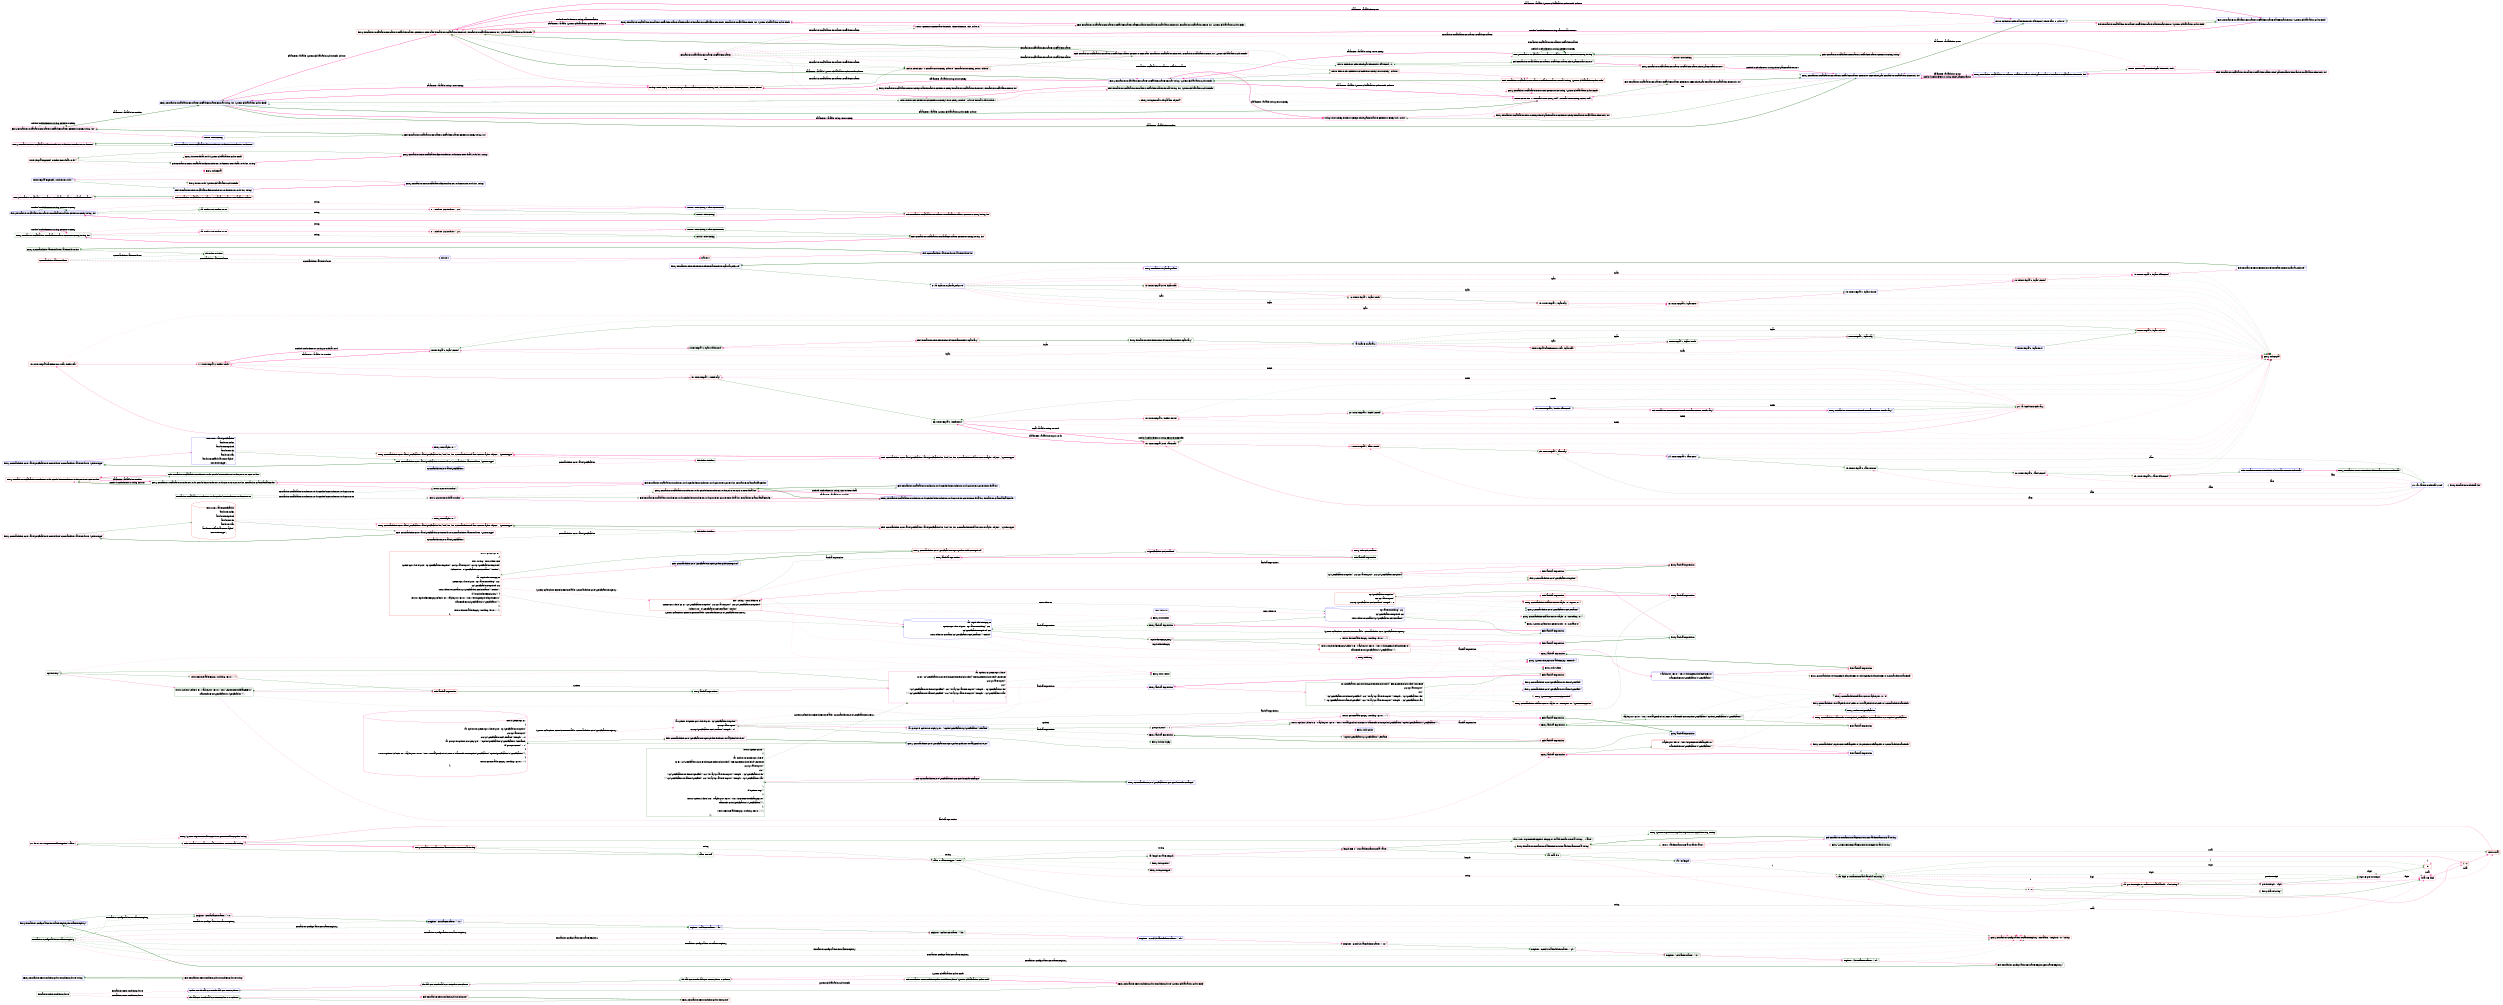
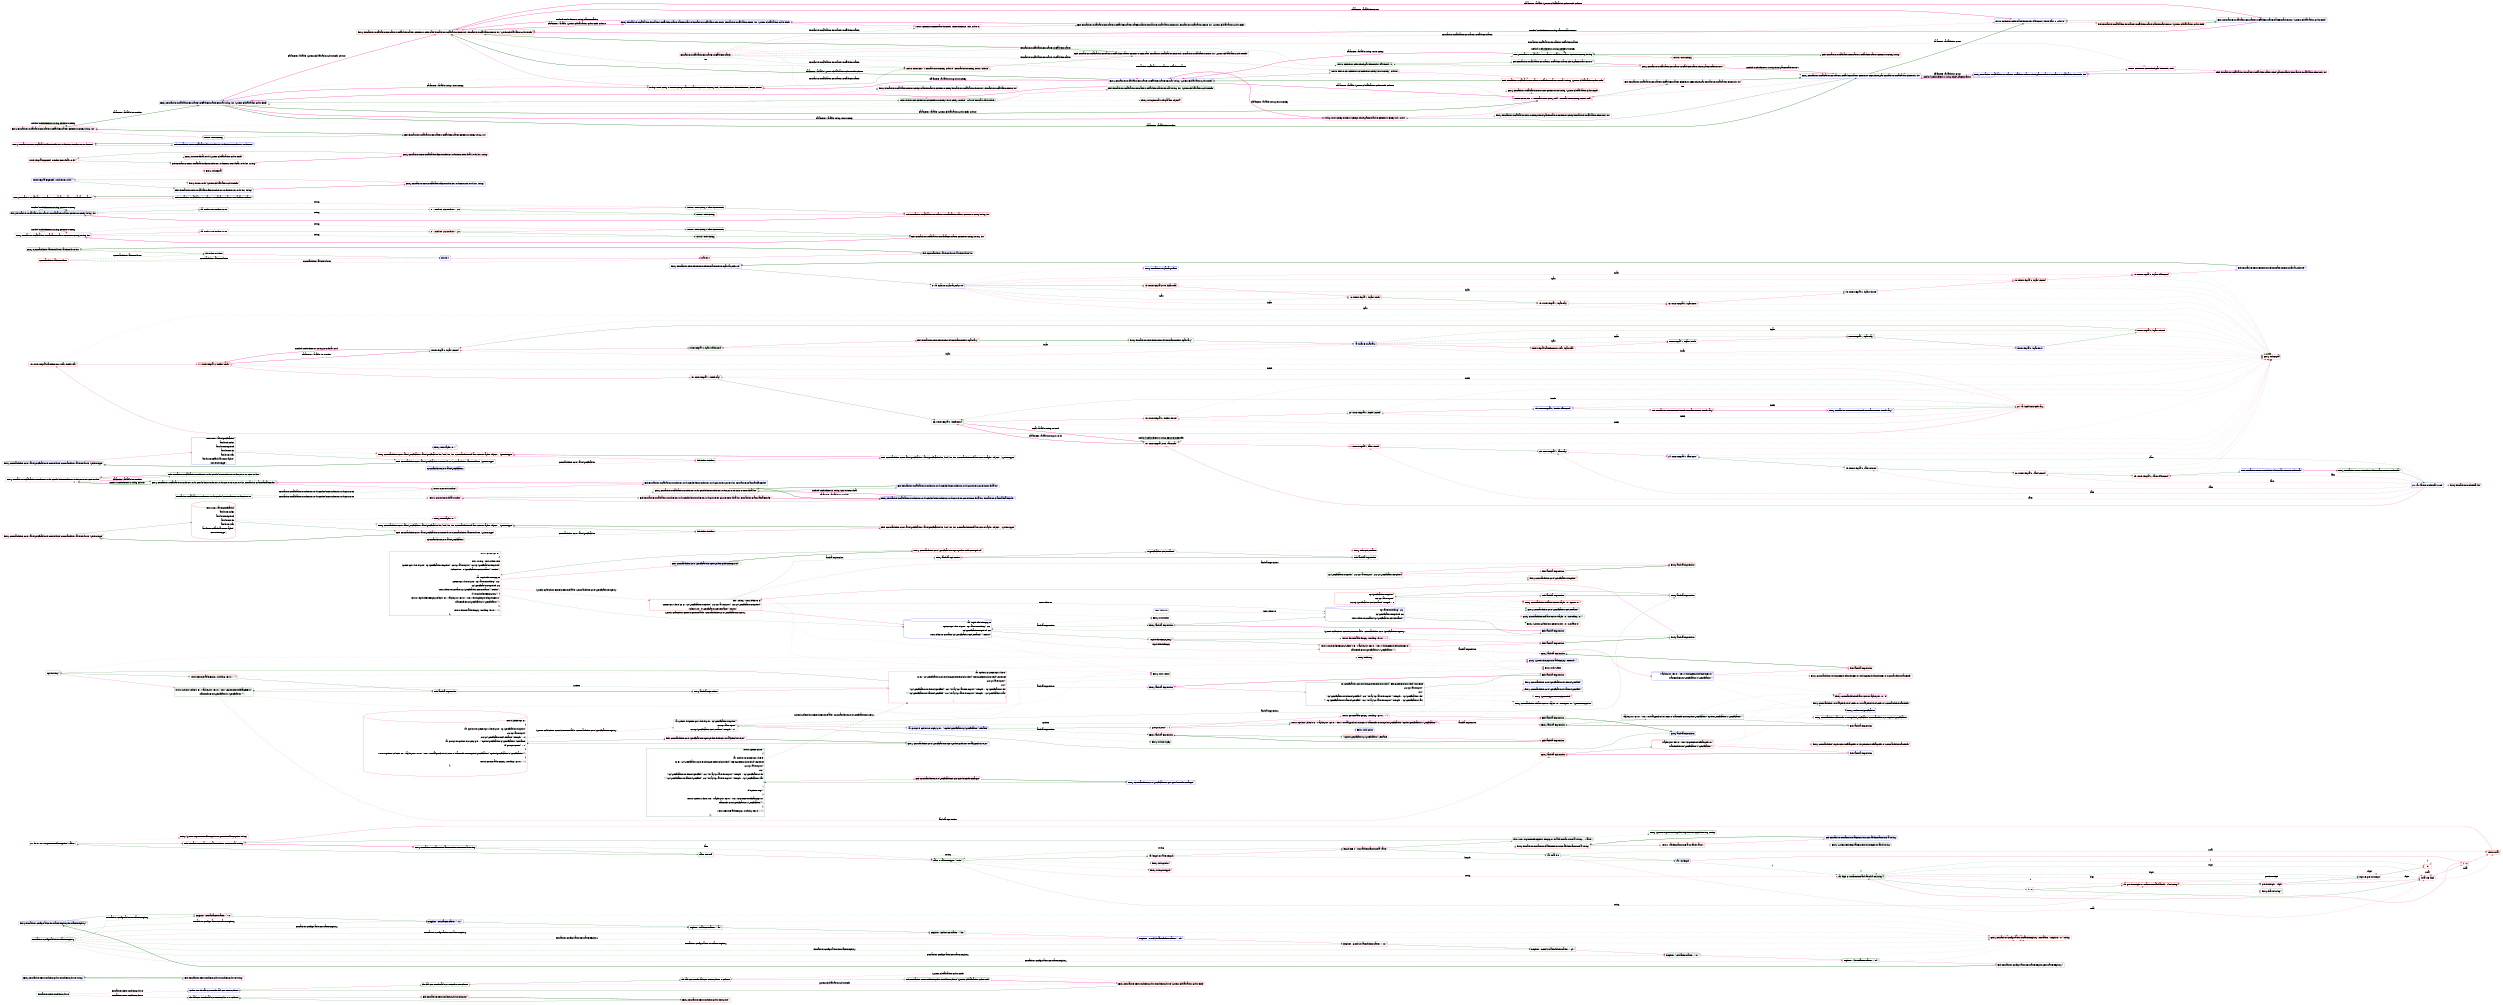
edge "Entry Humanizer.RomanNumeralExtensions.FromRoman(string)" -> "value = value.ToUpper().Trim()": label "string" -> "date"
